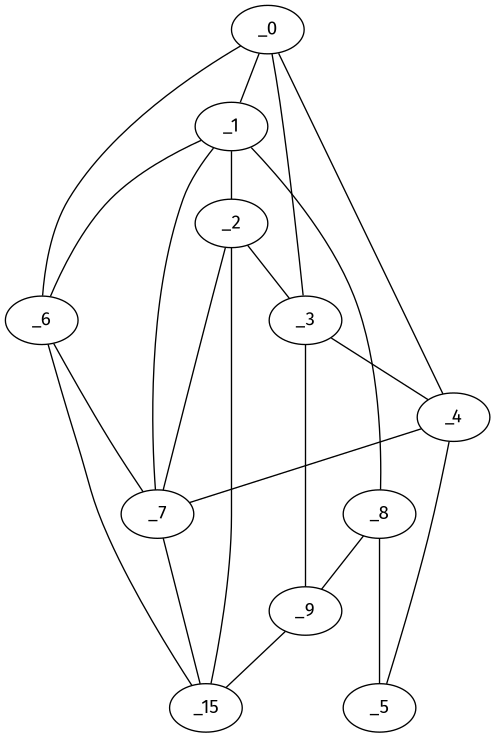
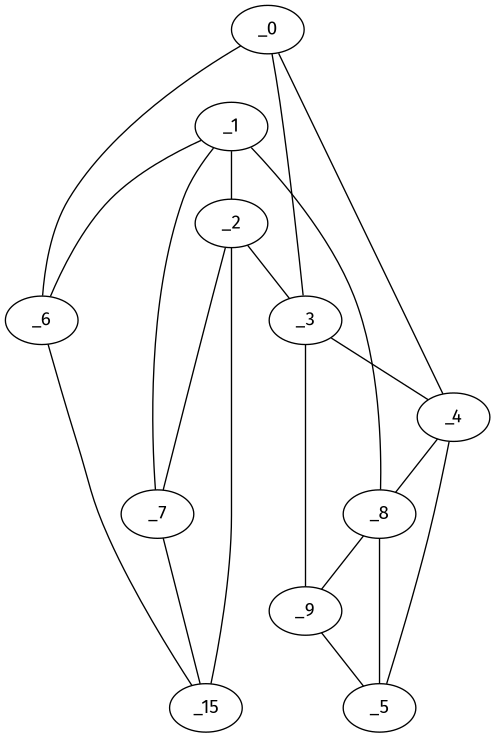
edge "_0" -- "_1": removed
edge "_6" -- "_7": removed
edge "_4" -- "_7": now "_4" -- "_8"
edge "_9" -- "_15": now "_9" -- "_5"
